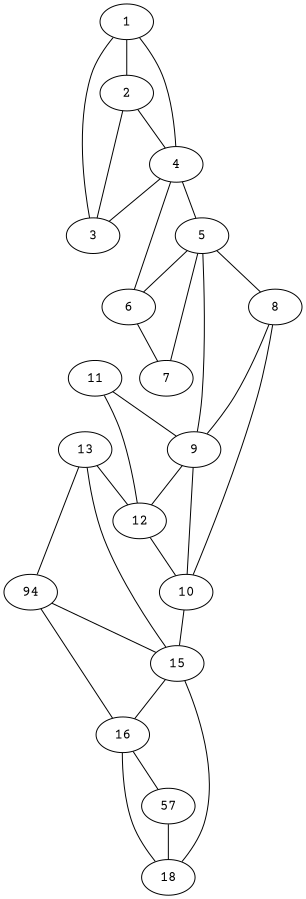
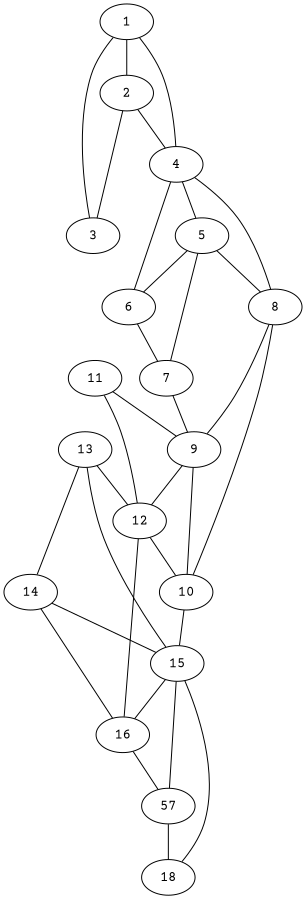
edge "4" -- "3": now "4" -- "8"
edge "5" -- "9": now "7" -- "9"
node "94": label "94" -> "14"
edge "15" -- "57": added
edge "16" -- "18": now "16" -- "12"
